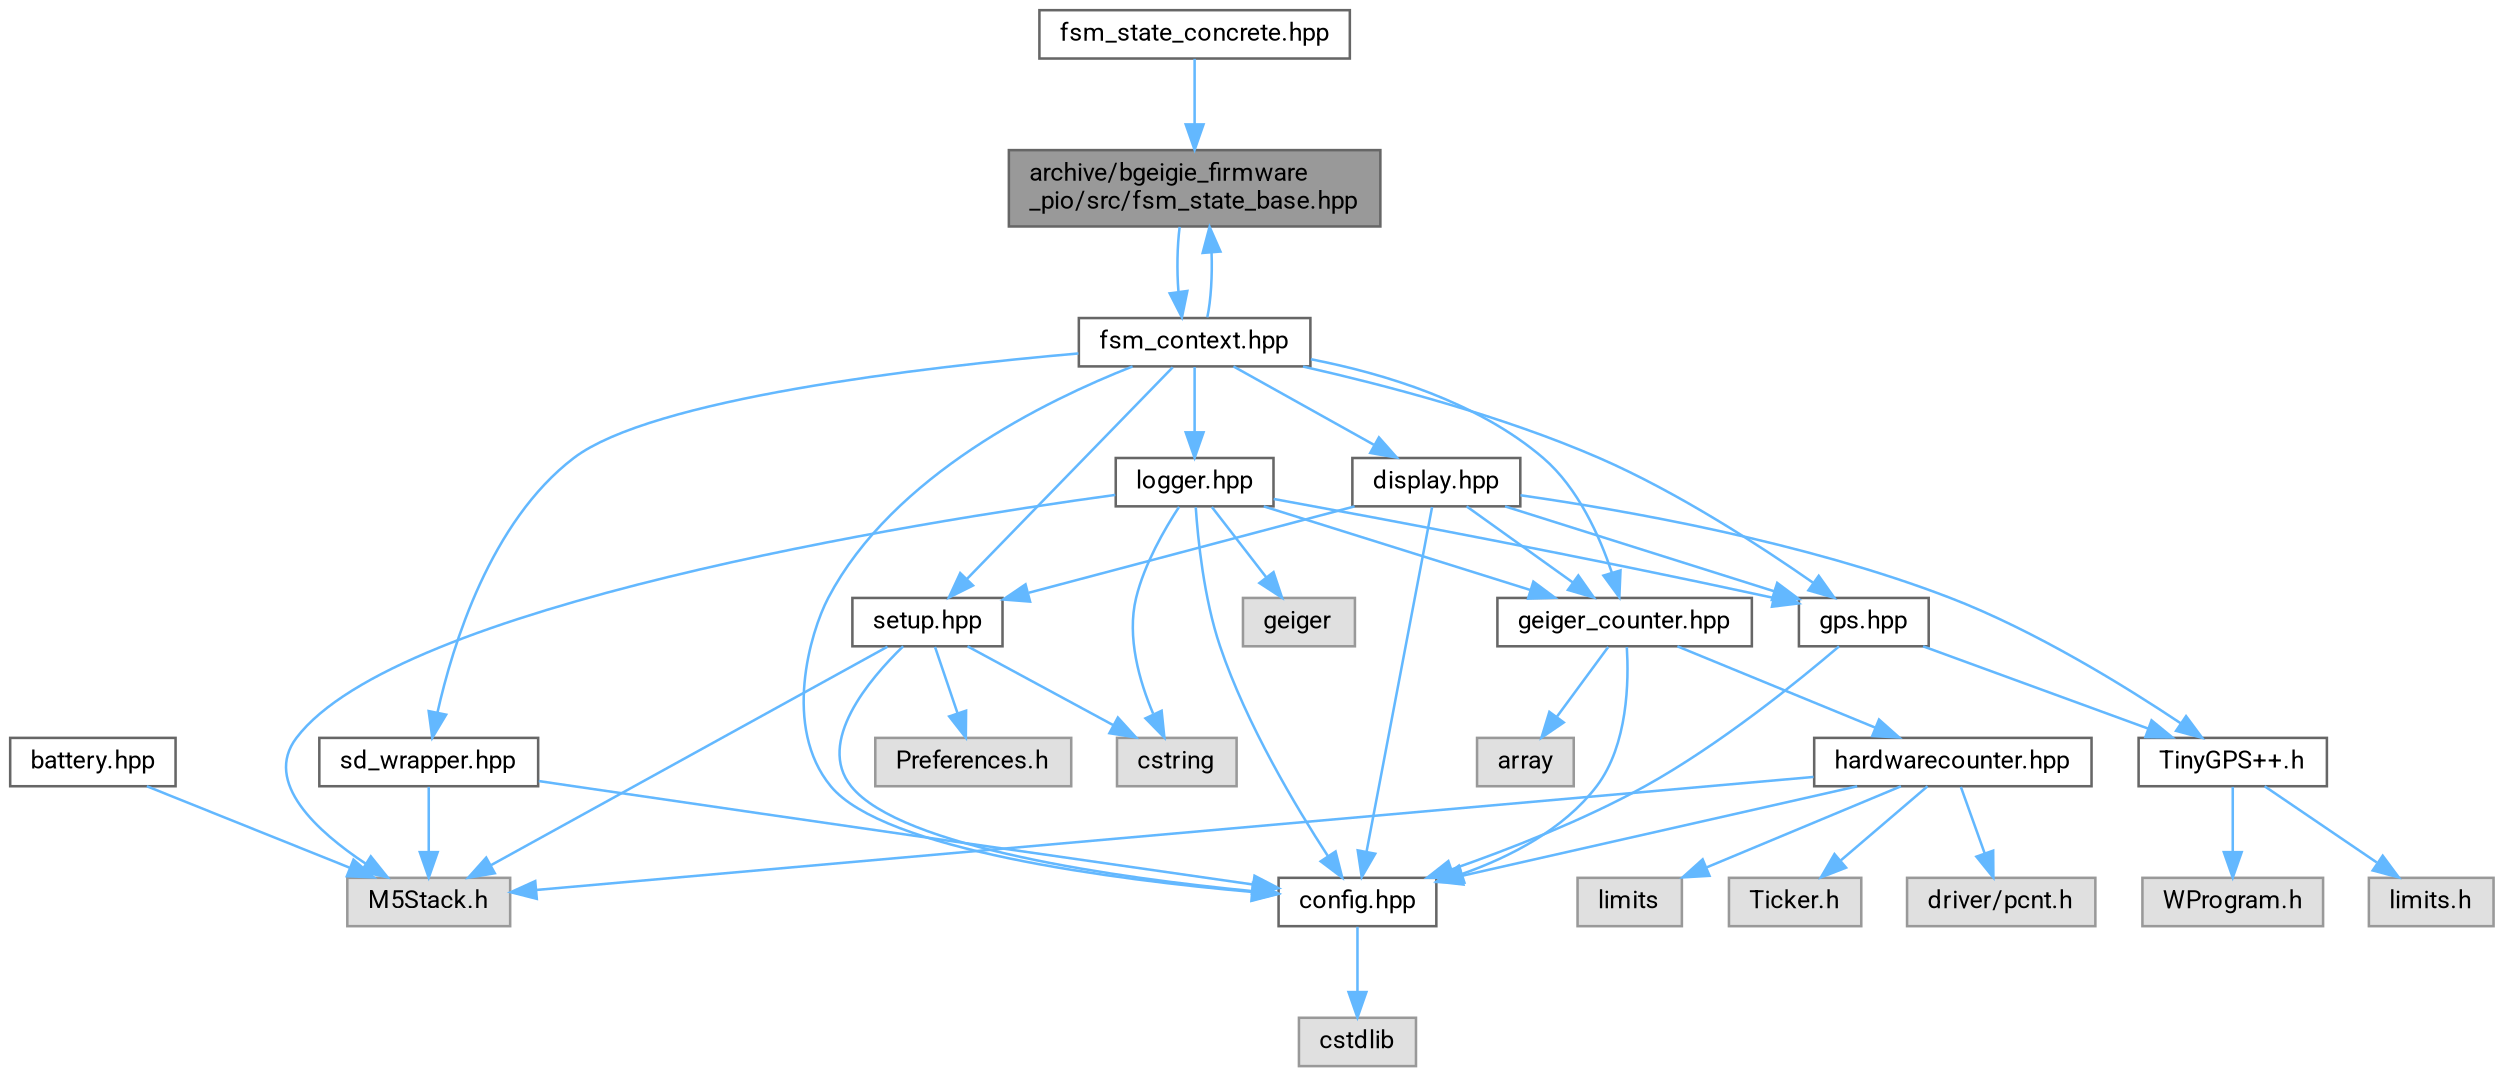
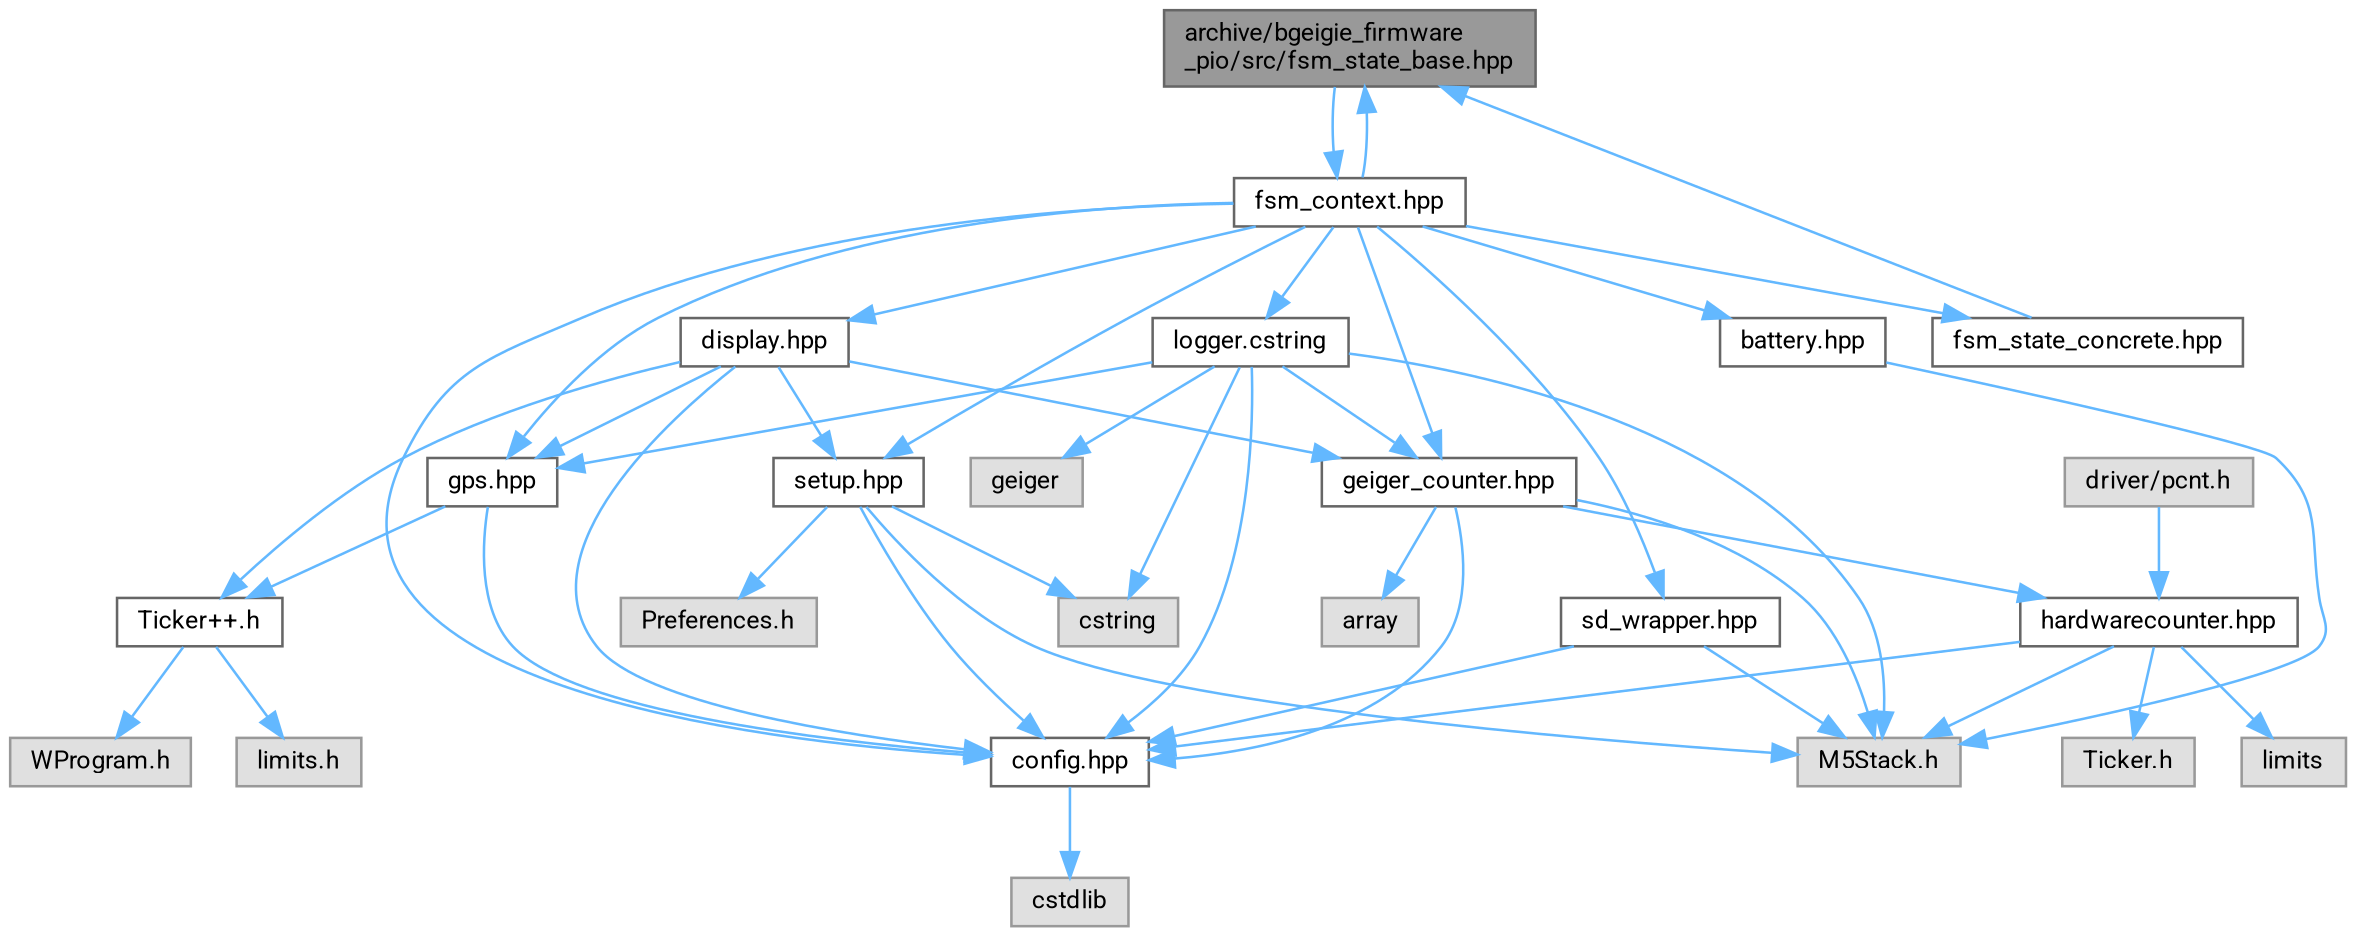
edge "fsm_context.hpp" -> "battery.hpp": added
edge "fsm_context.hpp" -> "fsm_state_concrete.hpp": added
node "logger.hpp": label "logger.hpp" -> "logger.cstring"
edge "geiger_counter.hpp" -> "M5Stack.h": added
node "TinyGPS++.h": label "TinyGPS++.h" -> "Ticker++.h"
edge "hardwarecounter.hpp" -> "driver/pcnt.h": reversed
